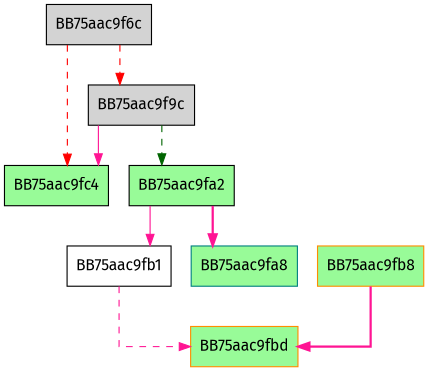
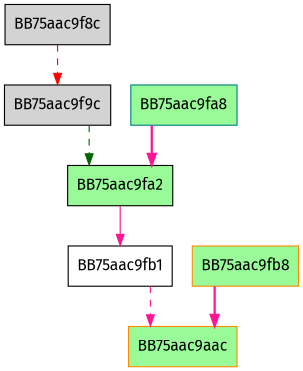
node "BB75aac9f6c": label "BB75aac9f6c" -> "BB75aac9f8c"
node "BB75aac9fc4": removed
edge "BB75aac9fa2" -> "BB75aac9fa8": reversed
node "BB75aac9fbd": label "BB75aac9fbd" -> "BB75aac9aac"
